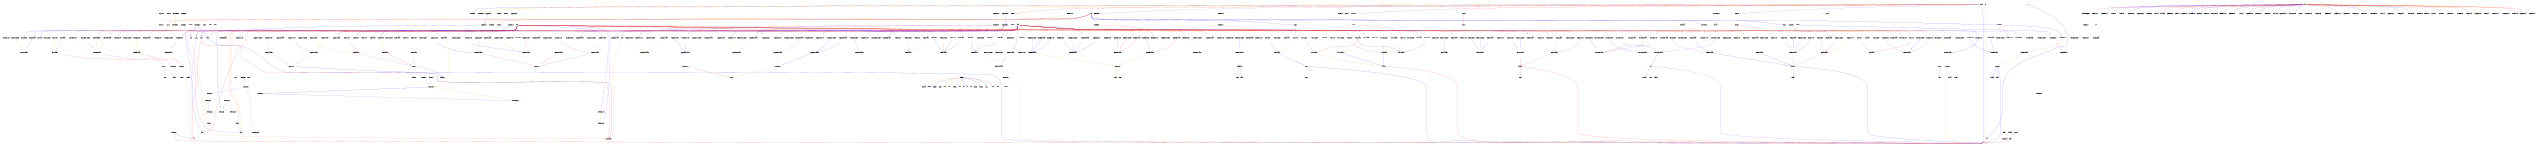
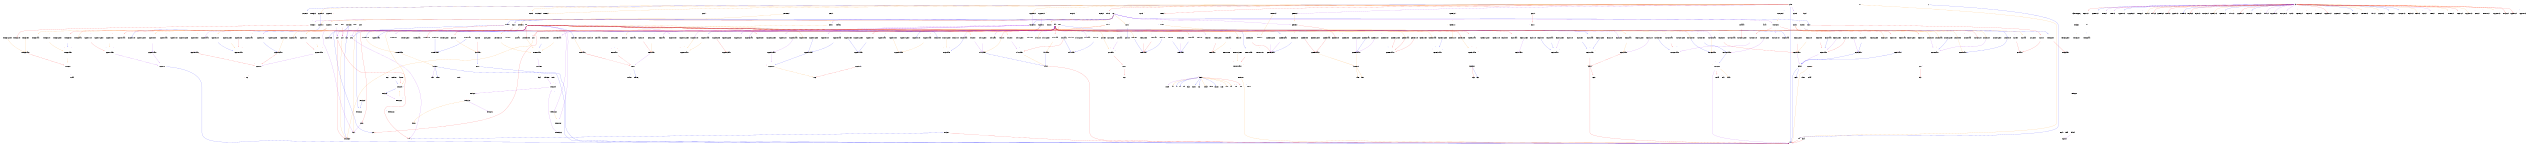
node "MIIMODER_Sel": added
node "TXCTRL_2.Reset": removed
node "TxE": label "TxE" -> "MIICOMMANDOut"
